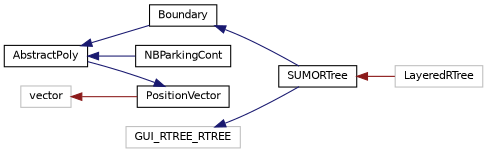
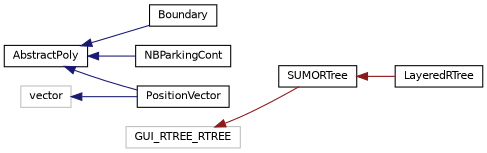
edge "SUMORTree" -> "Boundary": removed
edge "AbstractPoly" -> "PositionVector": reversed
node "LayeredRTree": color grey75 -> black
edge "PositionVector" -> "vector": color firebrick4 -> midnightblue
edge "SUMORTree" -> "GUI_RTREE_RTREE": color midnightblue -> firebrick4
